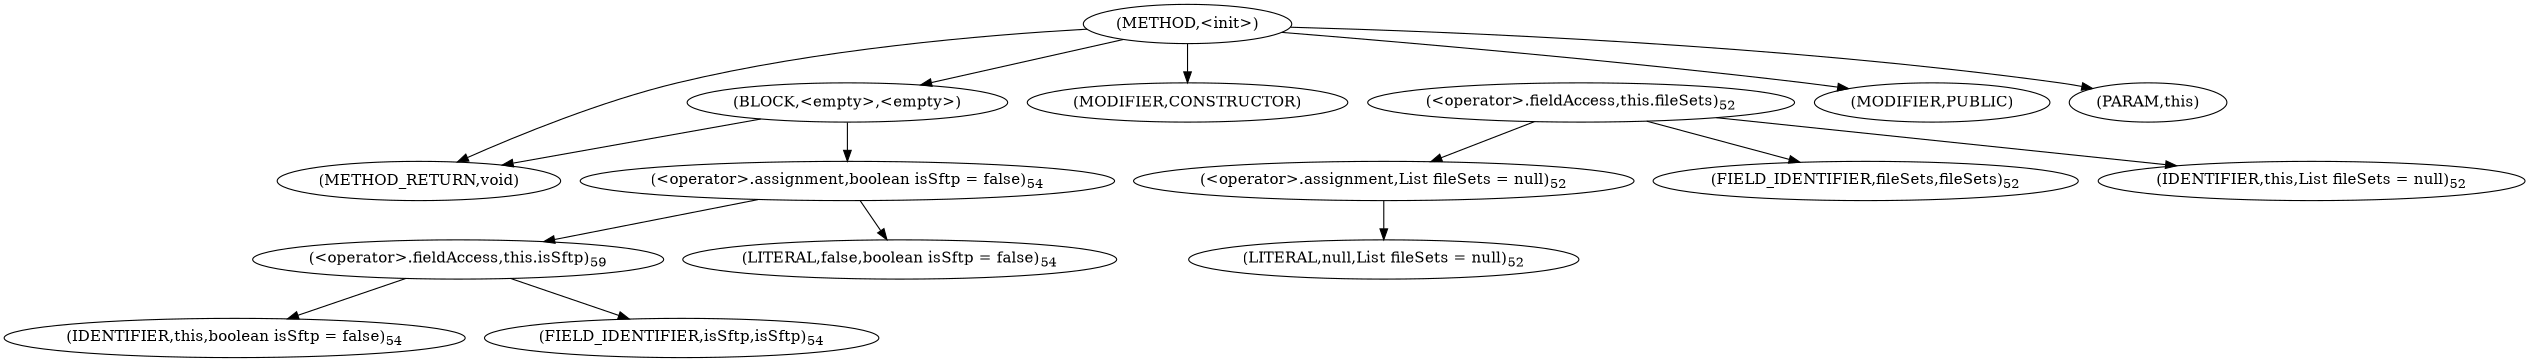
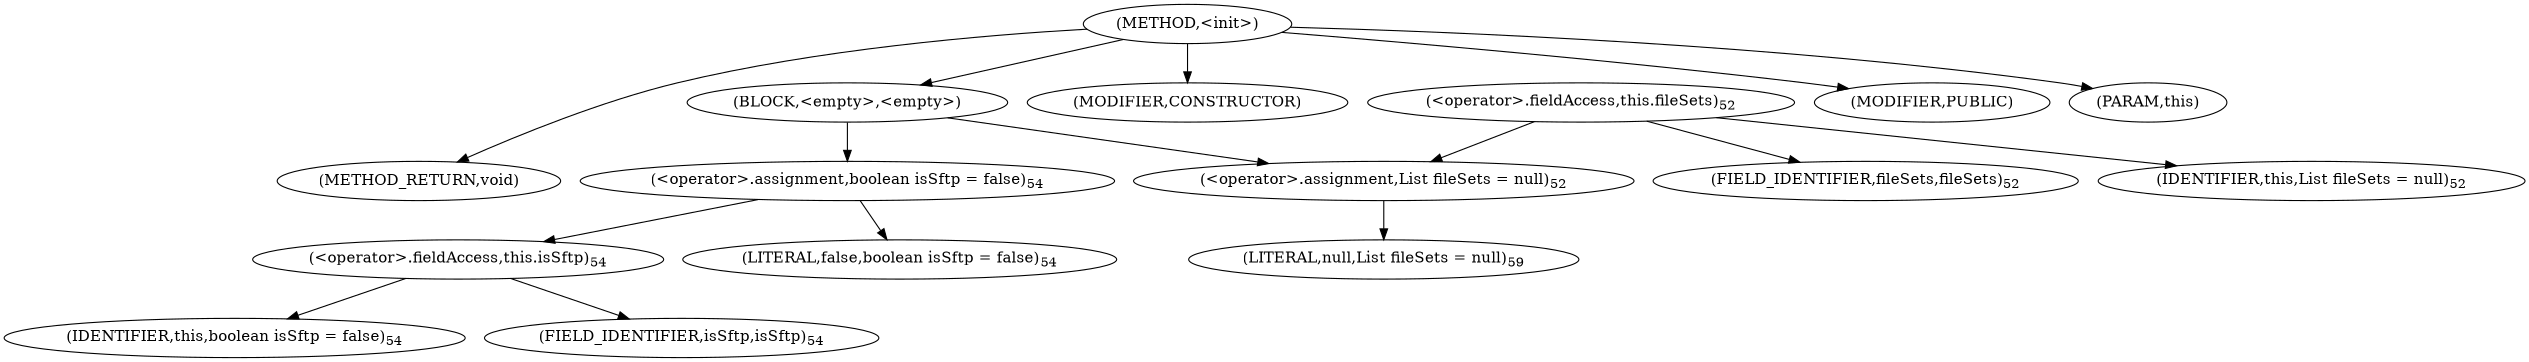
edge "(BLOCK,<empty>,<empty>)" -> "(METHOD_RETURN,void)": now "(BLOCK,<empty>,<empty>)" -> "(<operator>.assignment,List fileSets = null)"
node "(<operator>.fieldAccess,this.isSftp)": text "59" -> "54"
node "(LITERAL,null,List fileSets = null)": text "52" -> "59"
